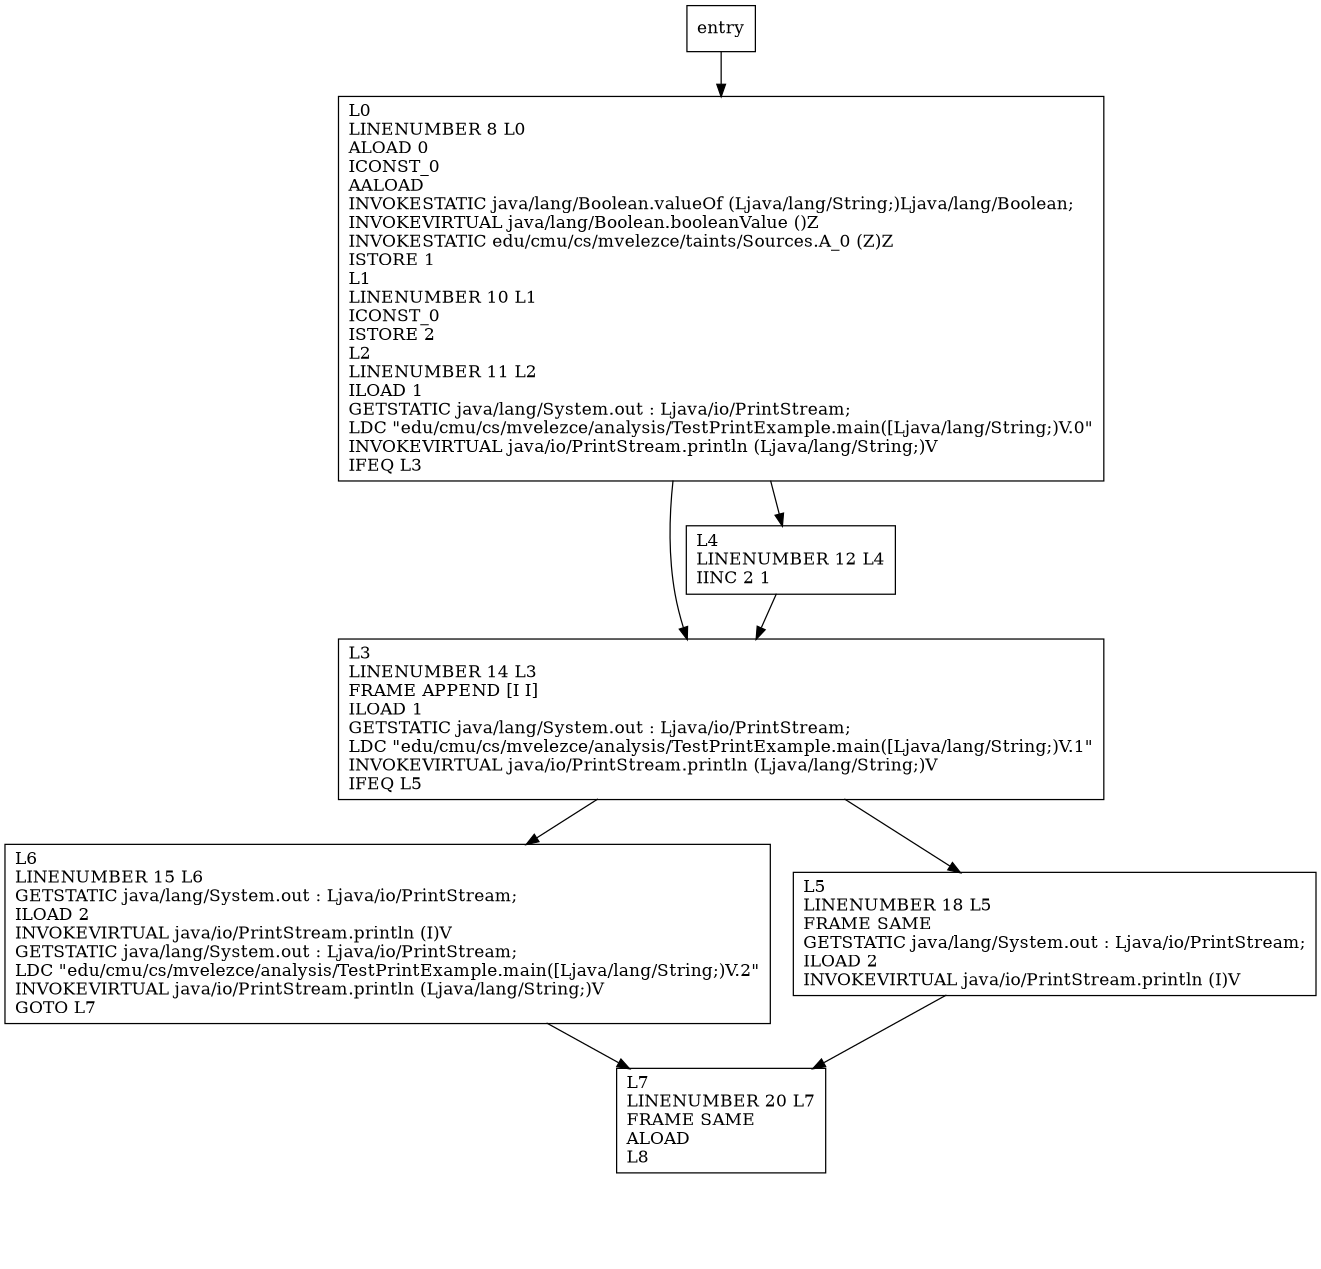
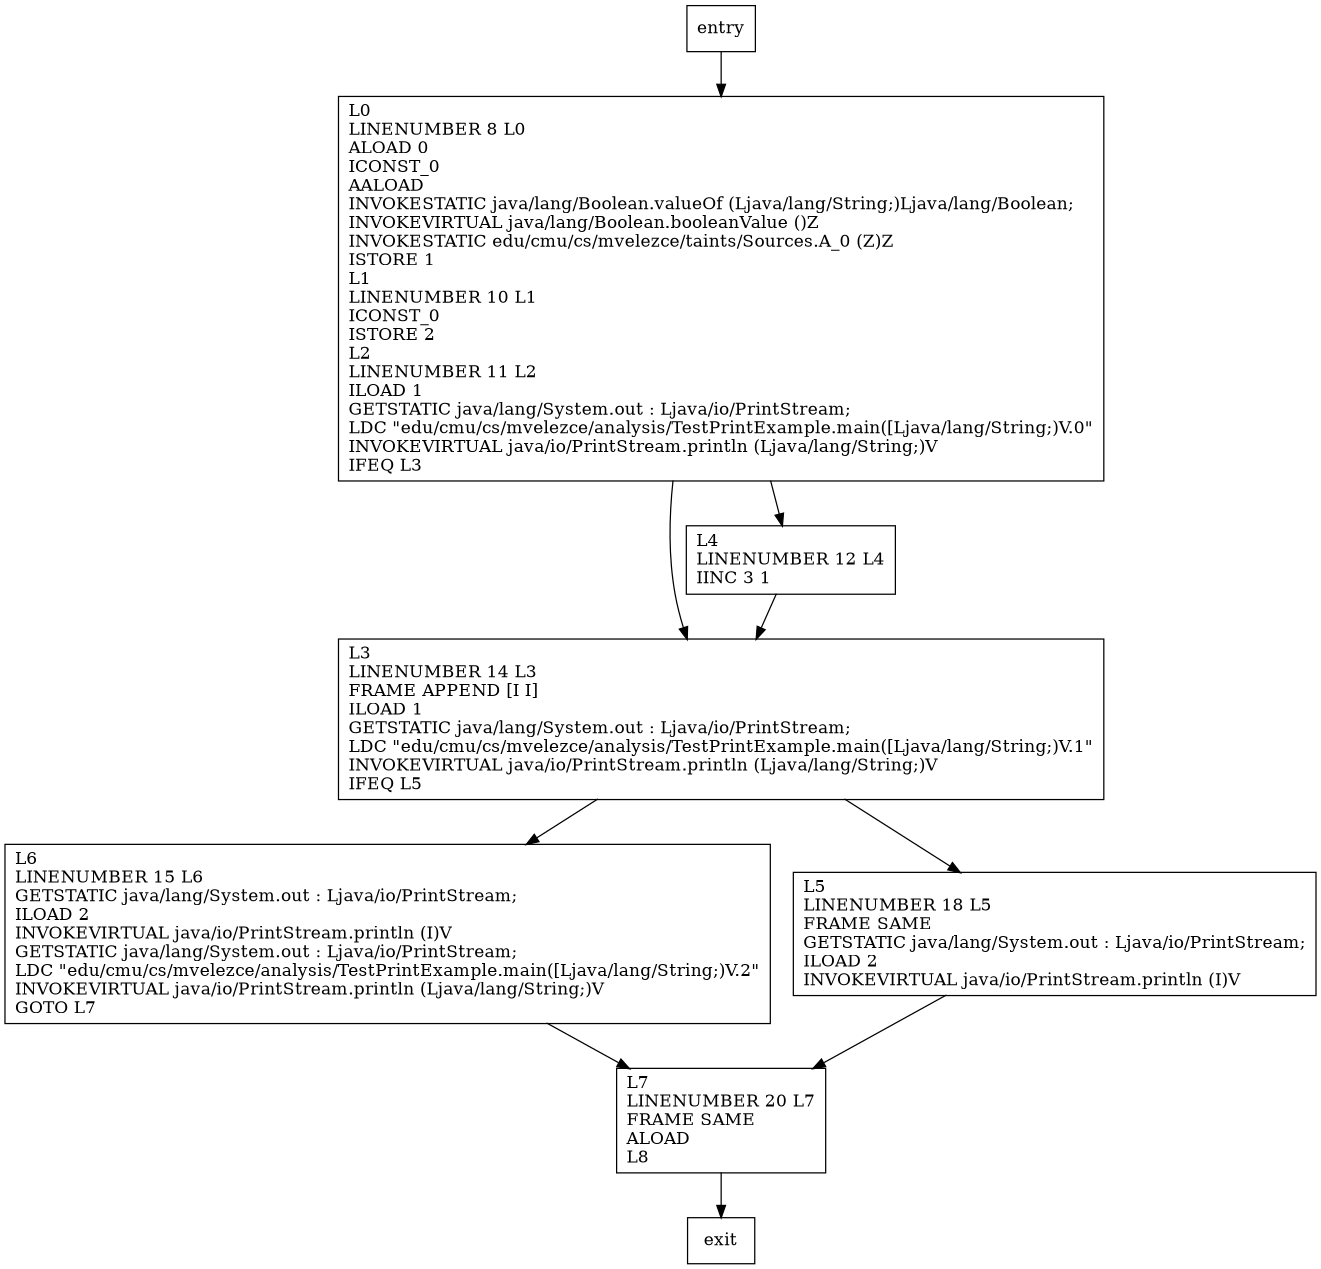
node "L4 LINENUMBER 12 L4 IINC 2 1": label "L4 LINENUMBER 12 L4 IINC 2 1" -> "L4 LINENUMBER 12 L4 IINC 3 1"
node "exit": added
